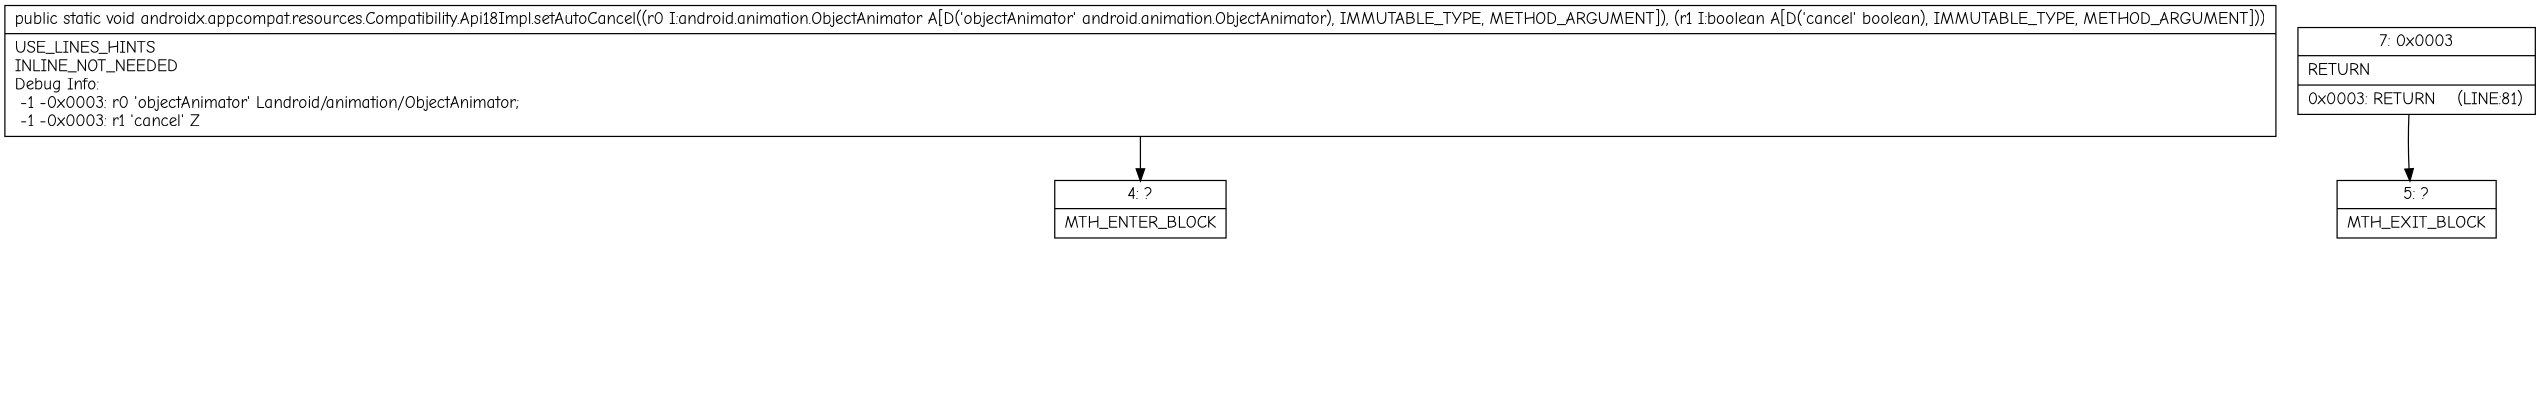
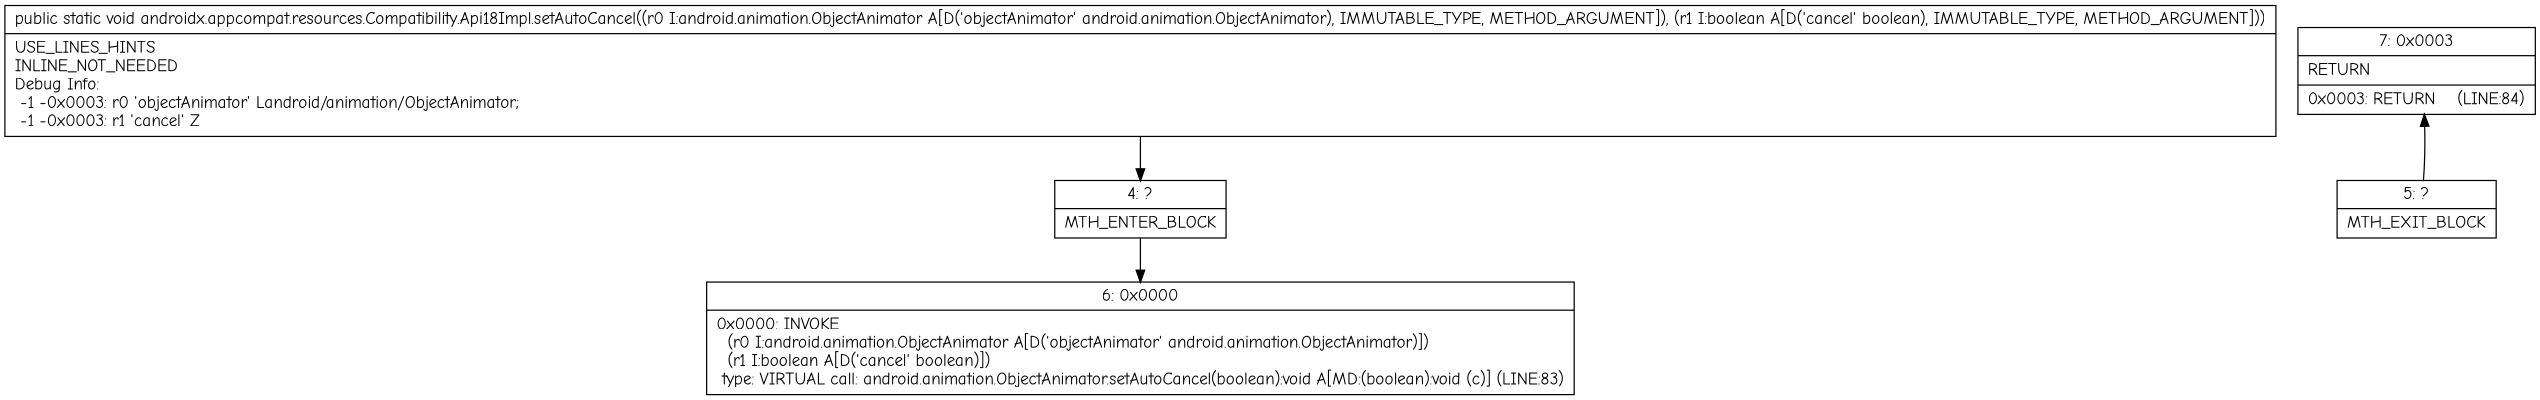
node "7: 0x0003": text "0x0003: RETURN    (LINE:81)" -> "0x0003: RETURN    (LINE:84)"
edge "7: 0x0003" -> "5: ?": reversed
node "6: 0x0000": added
